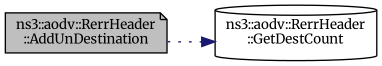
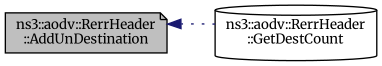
edge "ns3::aodv::RerrHeader ::AddUnDestination" -> "ns3::aodv::RerrHeader ::GetDestCount": reversed
